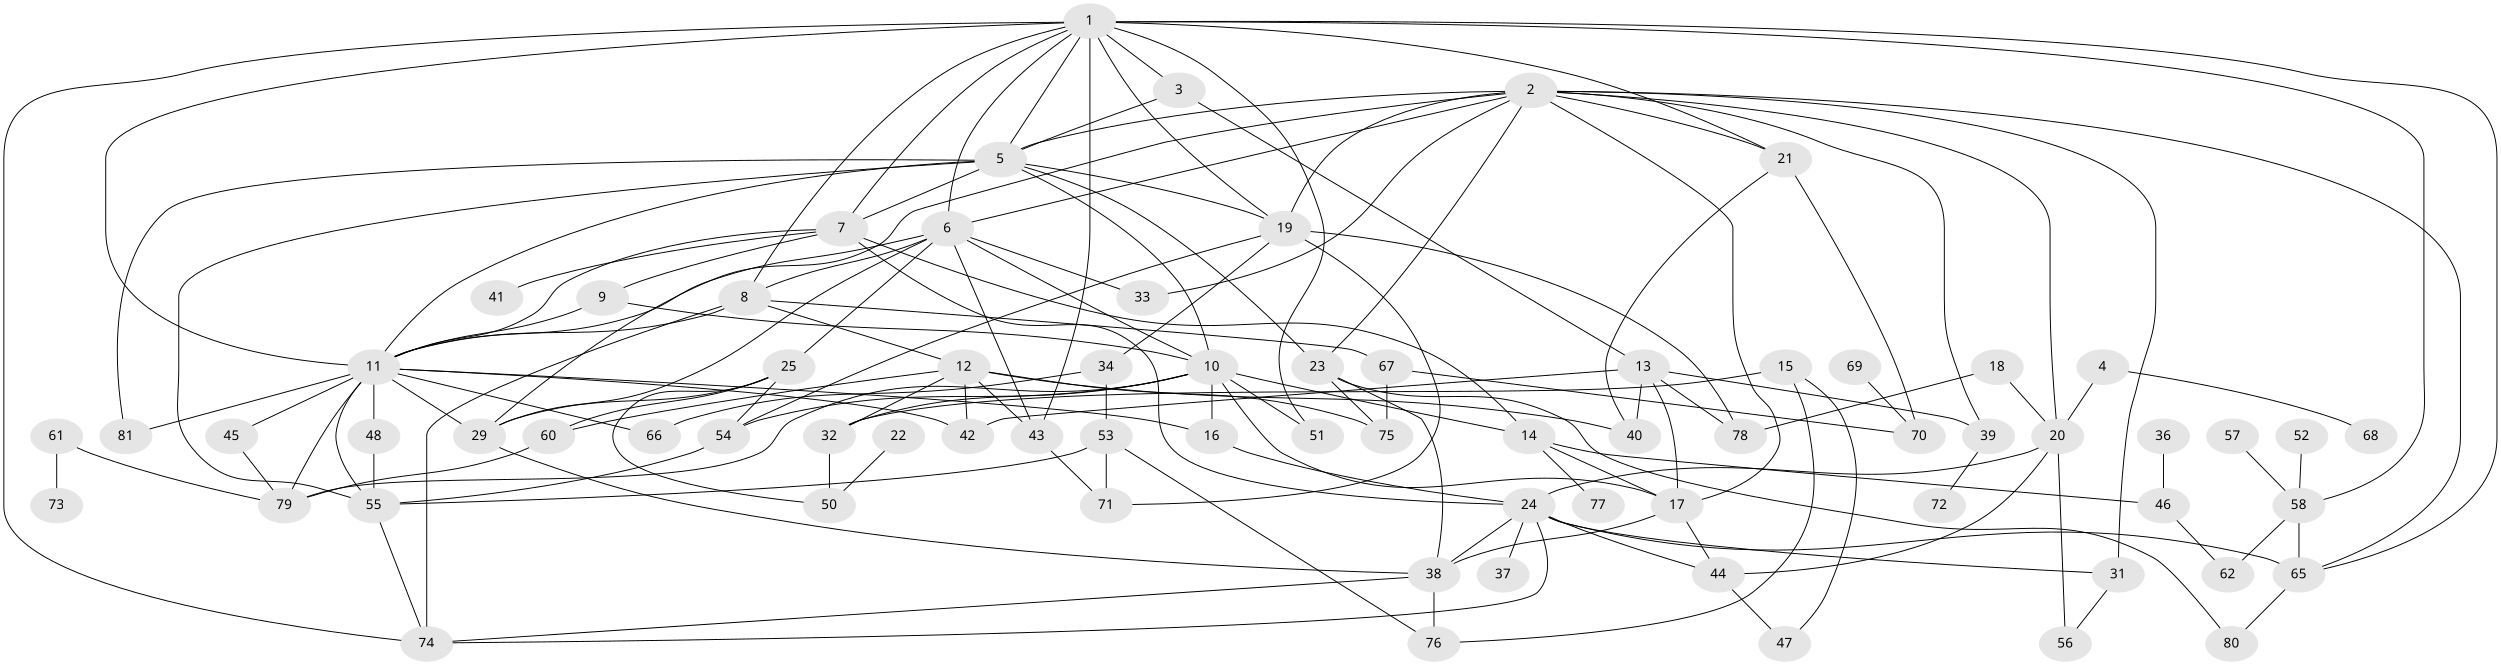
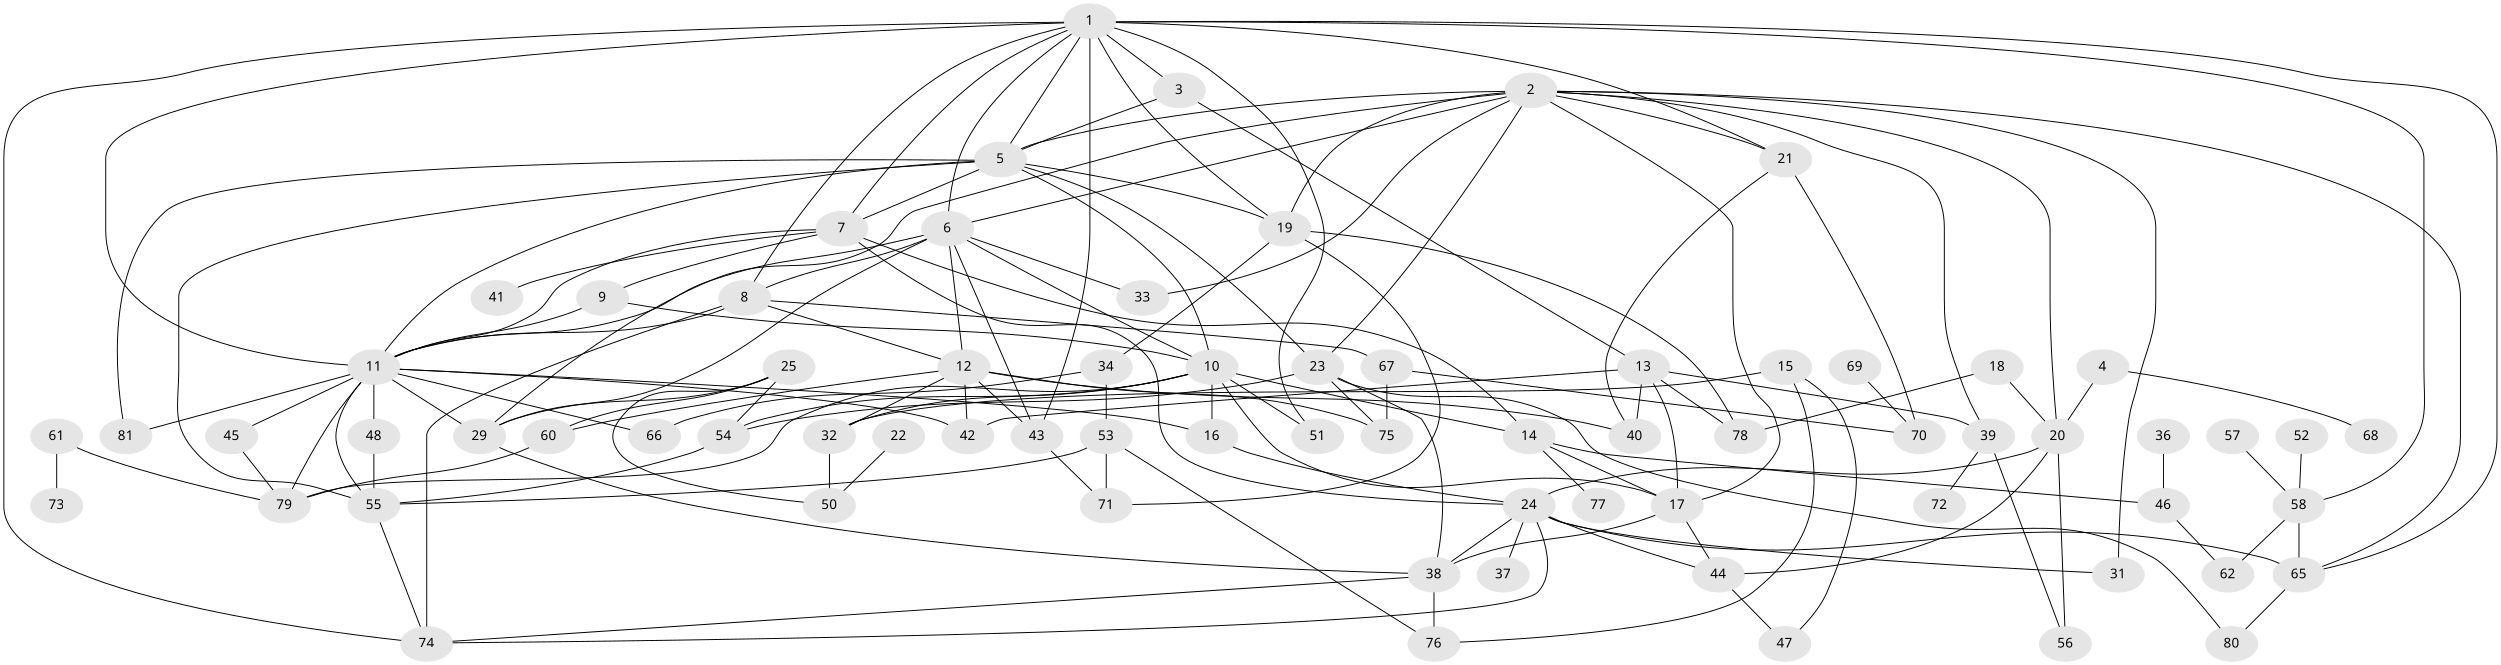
edge "6" -- "25": now "6" -- "12"
edge "19" -- "54": now "23" -- "54"
edge "31" -- "56": now "39" -- "56"
